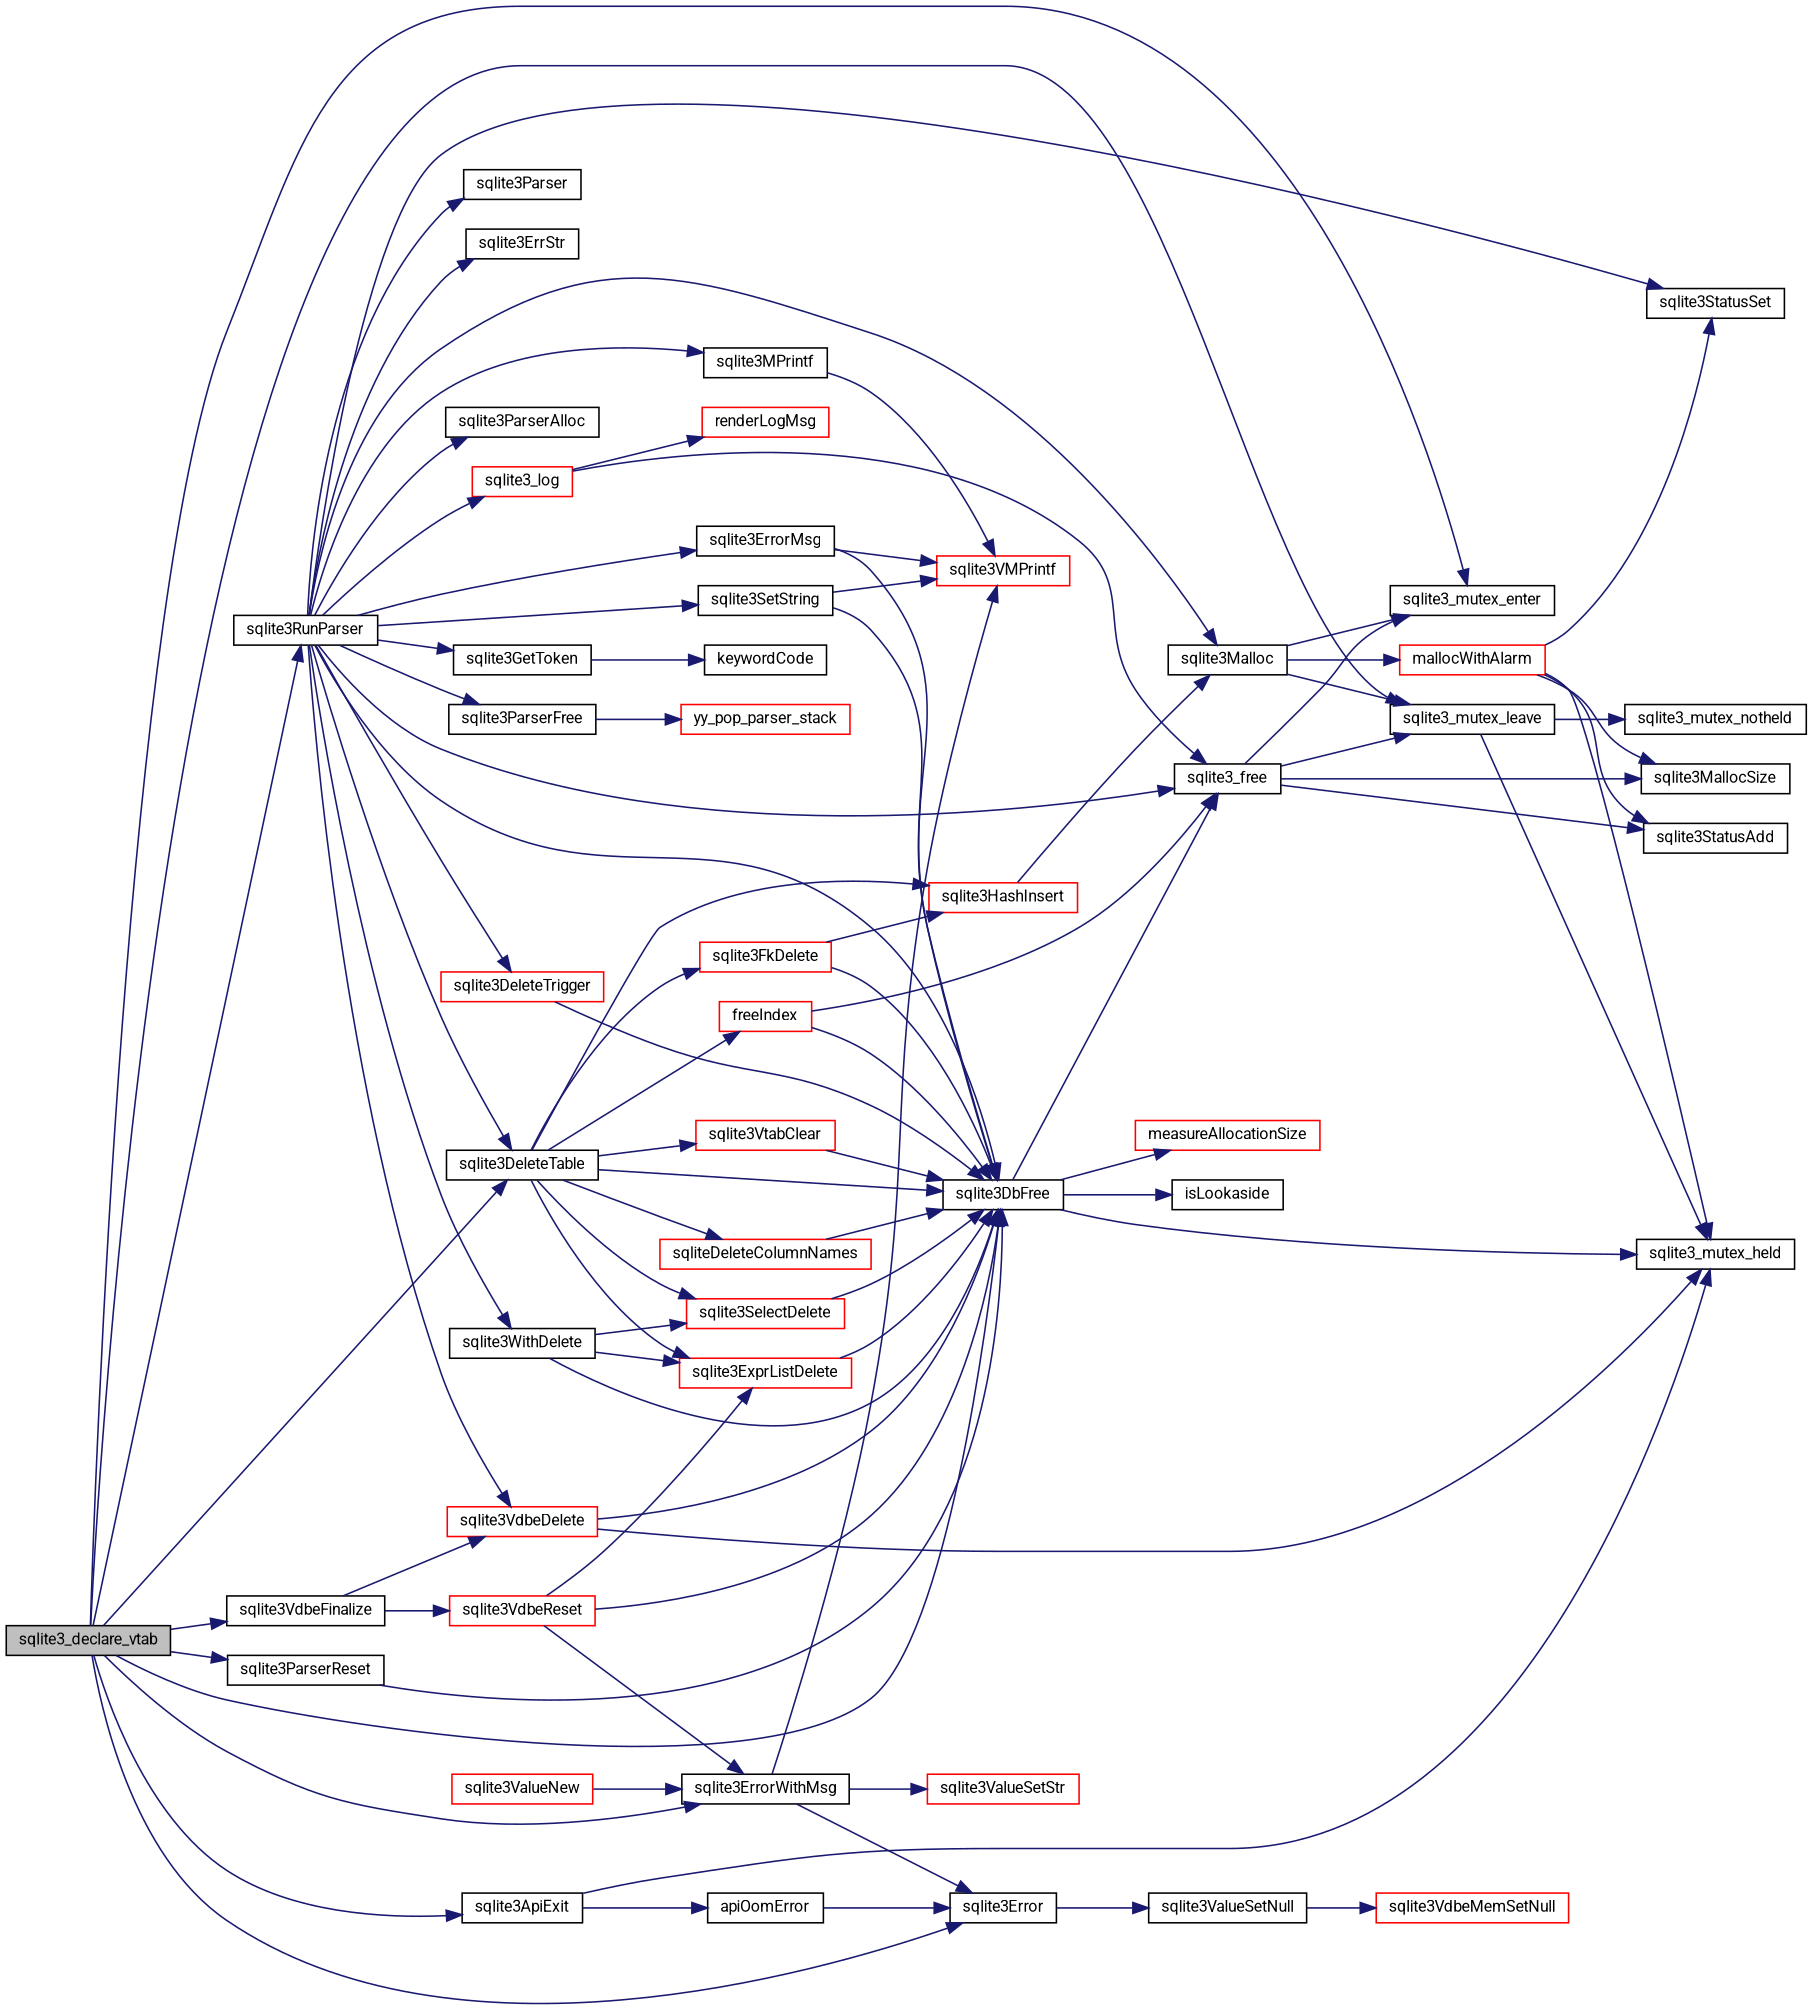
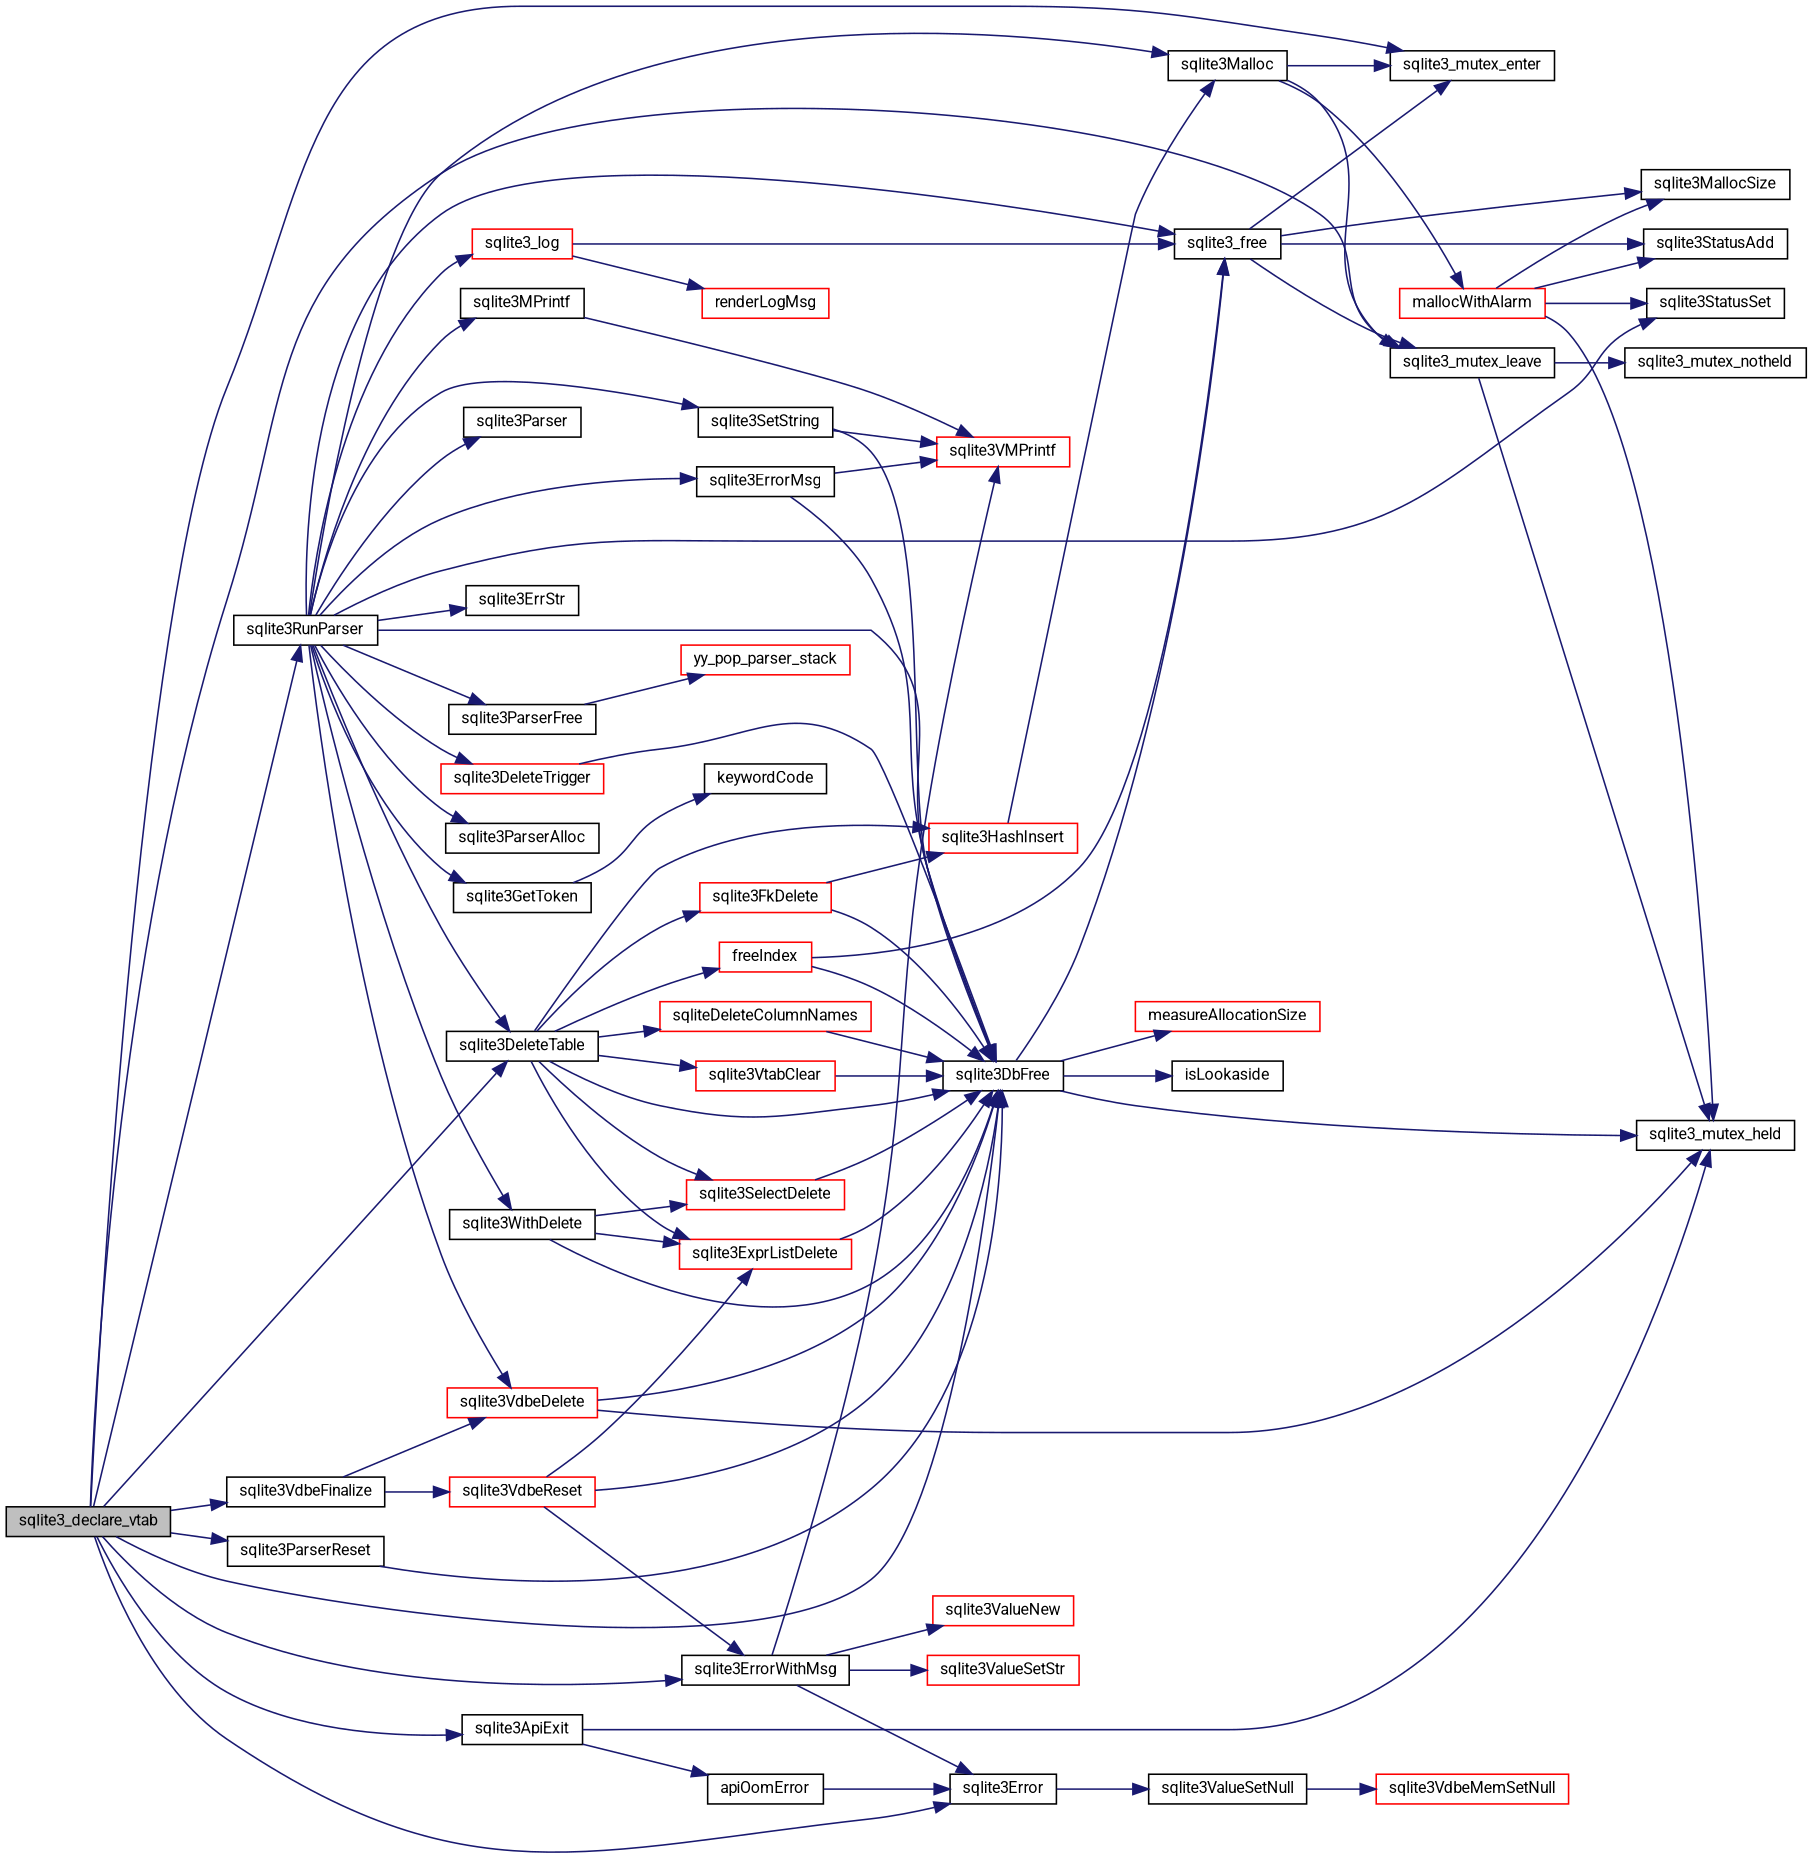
edge "sqlite3ValueNew" -> "sqlite3ErrorWithMsg": reversed
